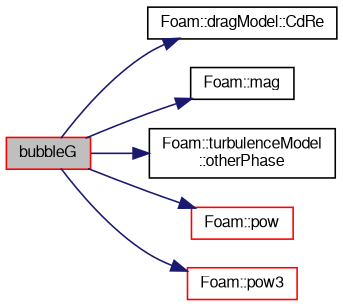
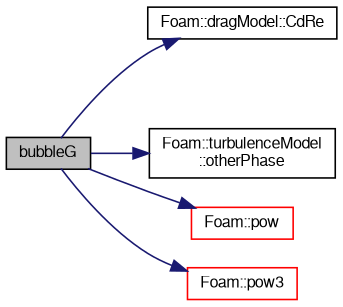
node "Foam::mag": removed
node "bubbleG": color red -> black
